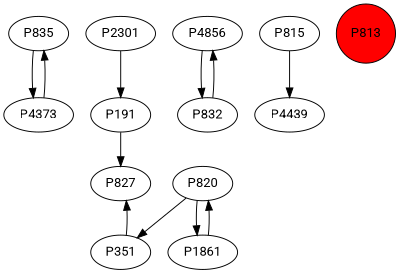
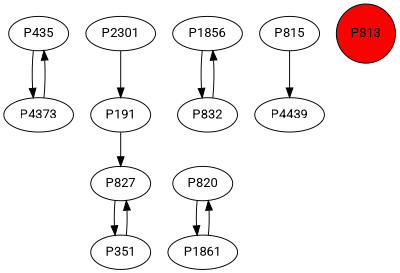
node "P835": label "P835" -> "P435"
node "P4856": label "P4856" -> "P1856"
edge "P820" -> "P351": now "P827" -> "P351"
